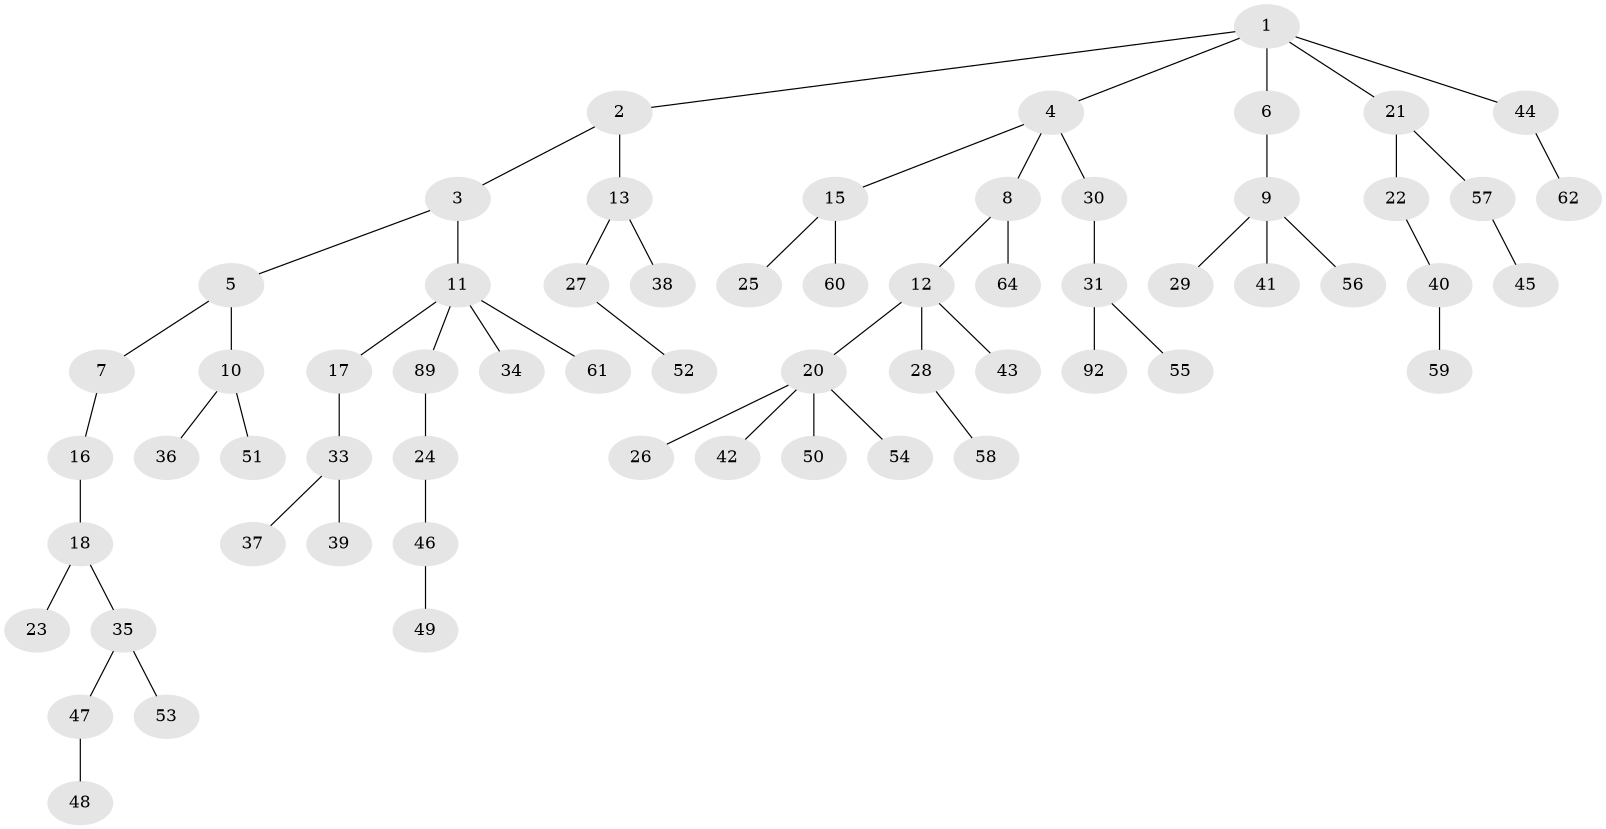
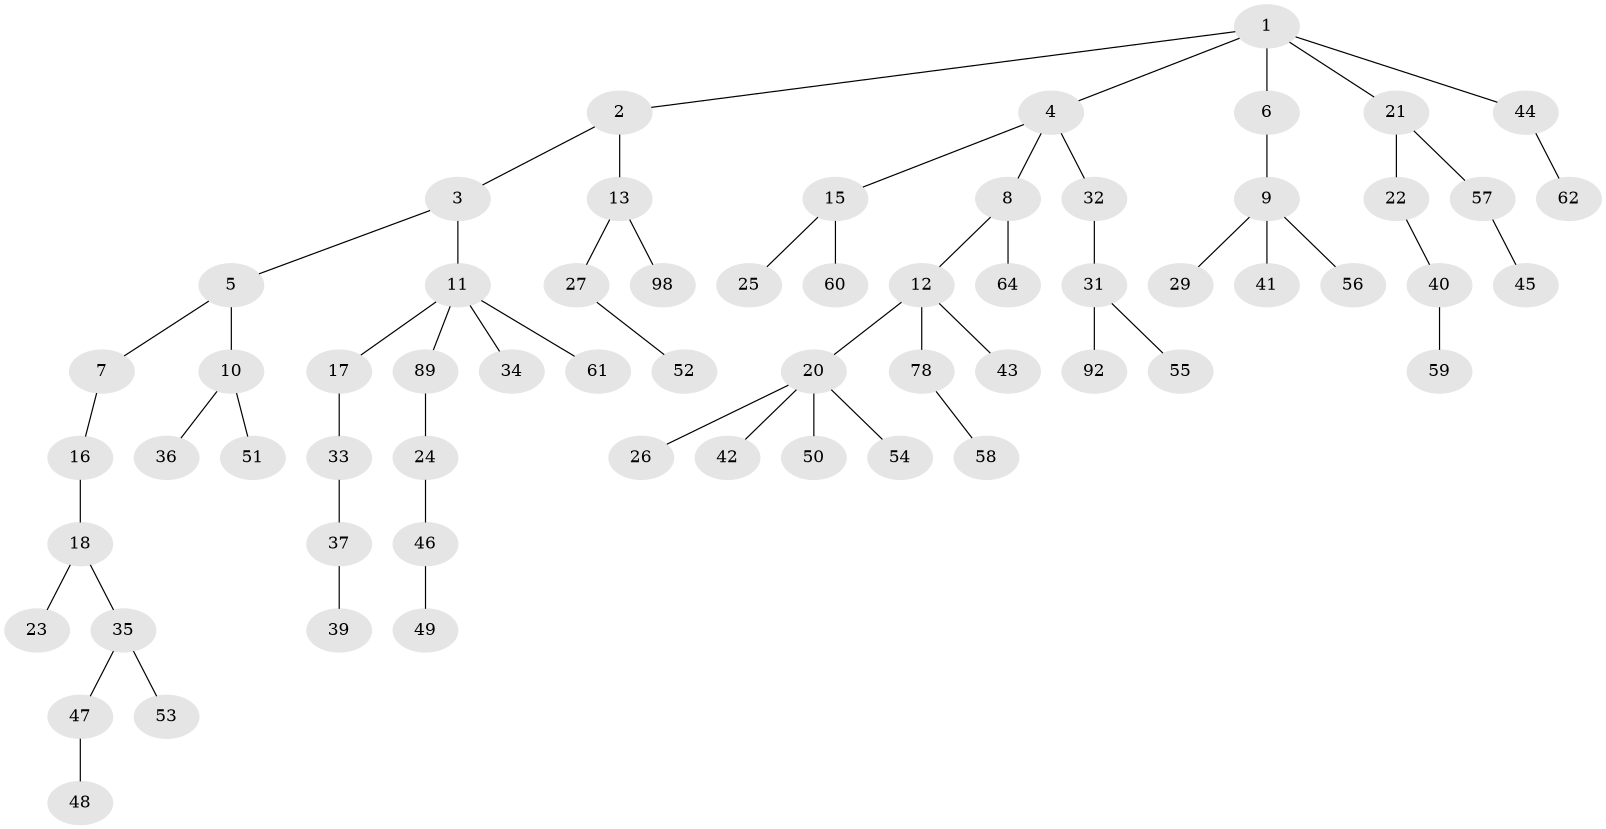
node "30": label "30" -> "32"
node "38": label "38" -> "98"
node "28": label "28" -> "78"
edge "33" -- "39": now "37" -- "39"
